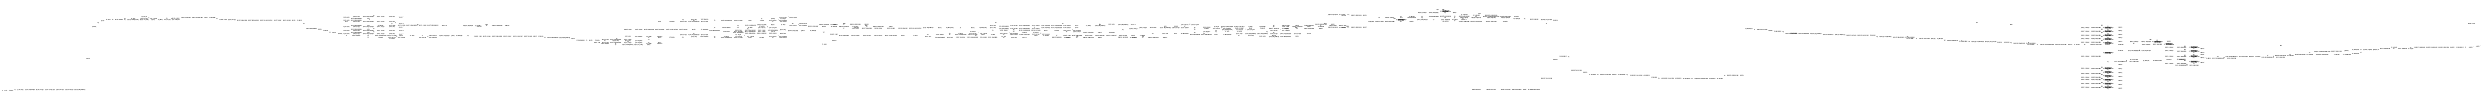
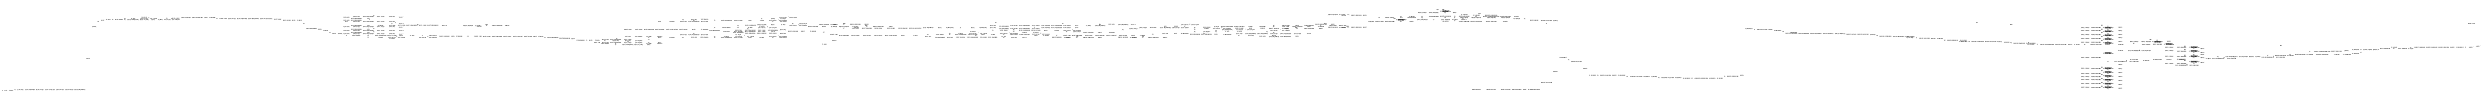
node "Block656": added
